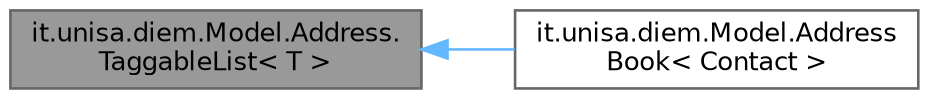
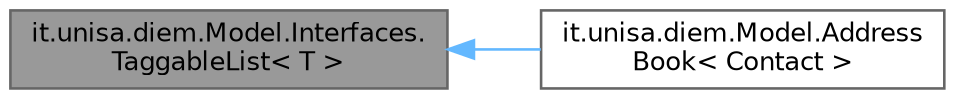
node "it.unisa.diem.Model.Address. TaggableList< T >": label "it.unisa.diem.Model.Address. TaggableList< T >" -> "it.unisa.diem.Model.Interfaces. TaggableList< T >"
